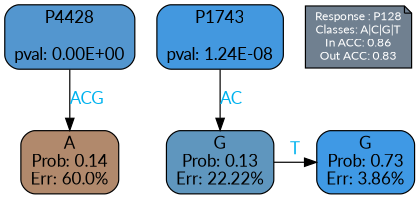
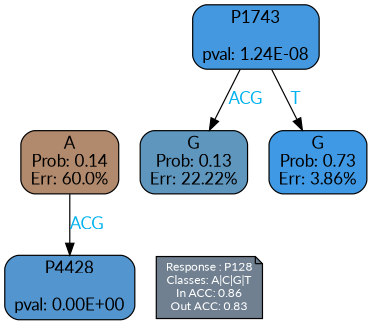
edge "P4428 pval: 0.00E+00" -> "A Prob: 0.14 Err: 60.0%": reversed
edge "P1743 pval: 1.24E-08" -> "G Prob: 0.13 Err: 22.22%": label "AC" -> "ACG"
edge "G Prob: 0.13 Err: 22.22%" -> "G Prob: 0.73 Err: 3.86%": now "P1743 pval: 1.24E-08" -> "G Prob: 0.73 Err: 3.86%"
